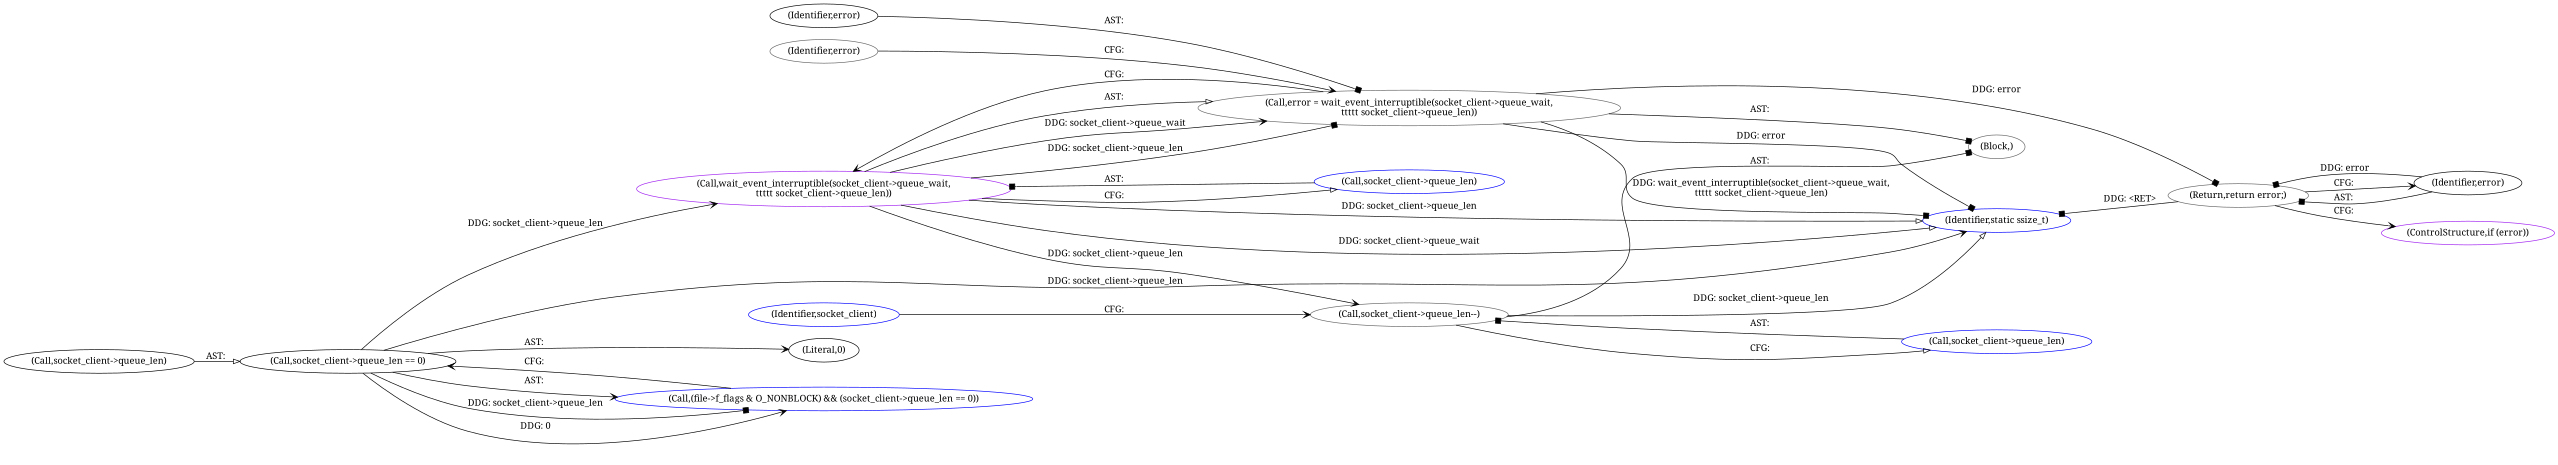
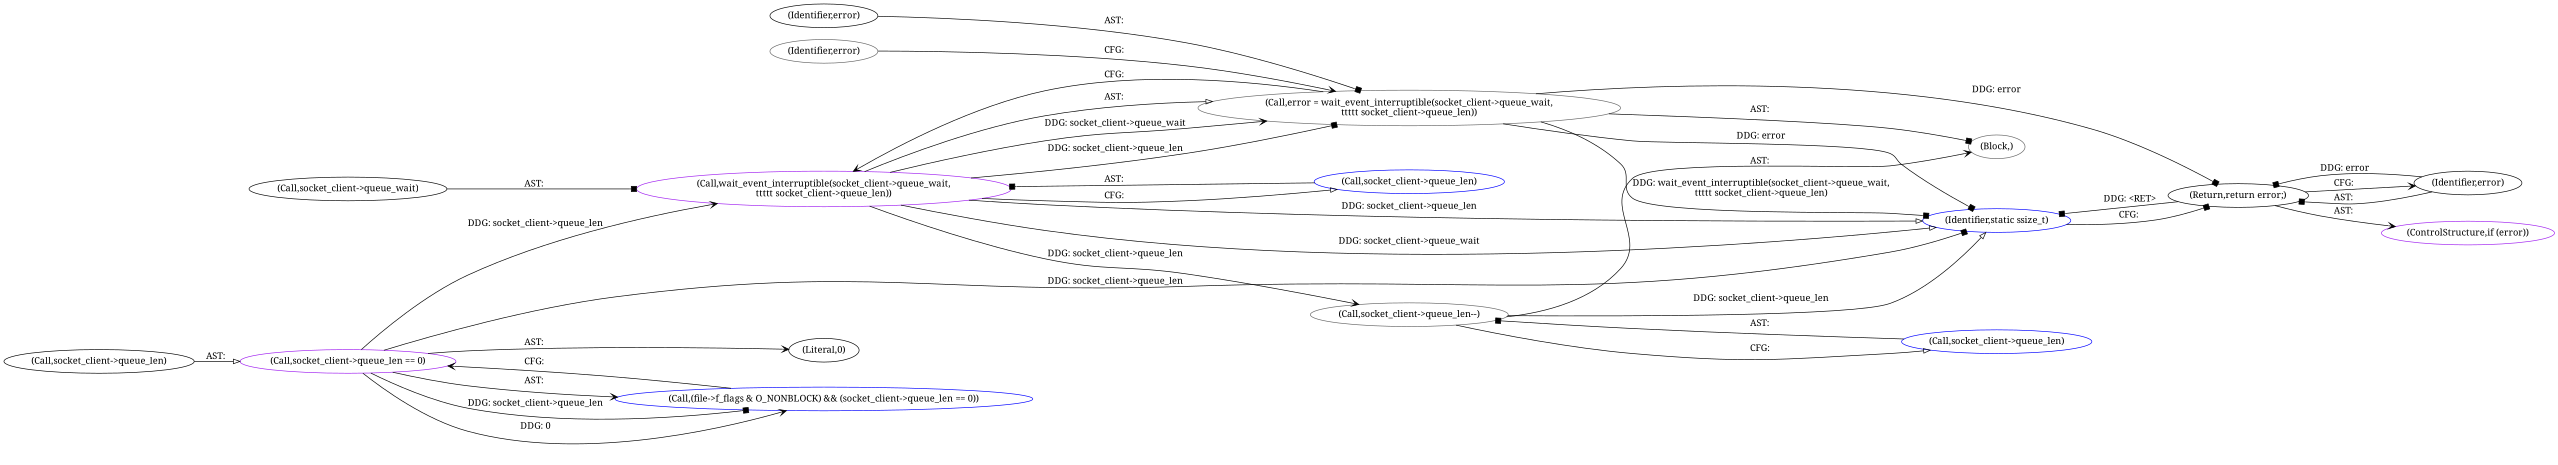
edge "(Call,socket_client->queue_len--)" -> "(Block,)": arrowhead box -> vee
node "(Call,socket_client->queue_wait)": added
node "(Return,return error;)": color gray40 -> black
edge "(Return,return error;)" -> "(ControlStructure,if (error))": label "CFG: " -> "AST: "
edge "(Identifier,static ssize_t)" -> "(Return,return error;)": added, label "CFG:"
edge "(Call,socket_client->queue_len == 0)" -> "(Identifier,static ssize_t)": arrowhead vee -> box
node "(Identifier,socket_client)": removed
node "(Call,socket_client->queue_len == 0)": color black -> purple
